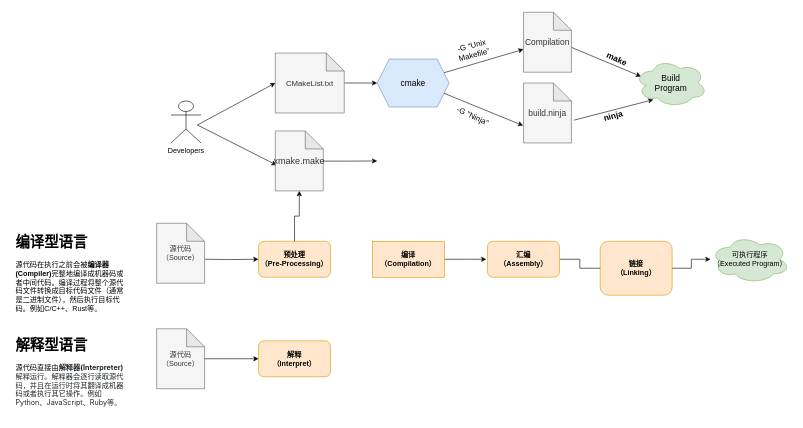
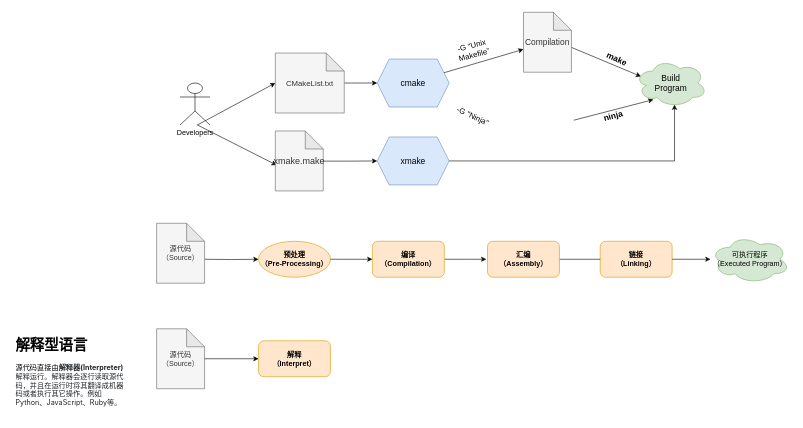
edge "cmake" -> "build.ninja": removed
node "build.ninja": removed
node "Developers": moved (186, 122) -> (195, 104)
edge "xmake" -> "Build Program": added
node "xmake": added
edge "预处理 （Pre-Processing）" -> "xmake.make": now "预处理 （Pre-Processing）" -> "编译 （Compilation）"
node "预处理 （Pre-Processing）": shape rounded rectangle -> ellipse
node "编译 （Compilation）": shape rectangle -> rounded rectangle
node "链接 （Linking）": size 72x54 -> 72x36
node "编译型语言源代码在执行之前会被编译器(Compiler)完整地编译成机器码或者中间代码。编译过程将整个源代码文件转换成目标代码文件（通常是二进制文件），然后执行目标代码。例如C/C++、Rust等。": removed
